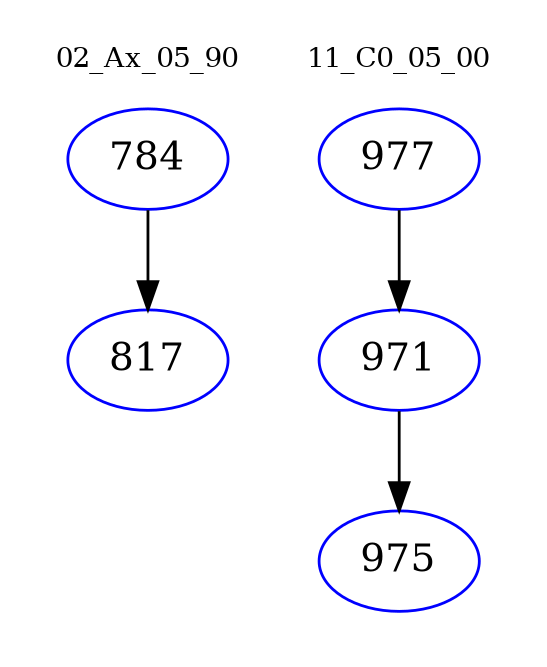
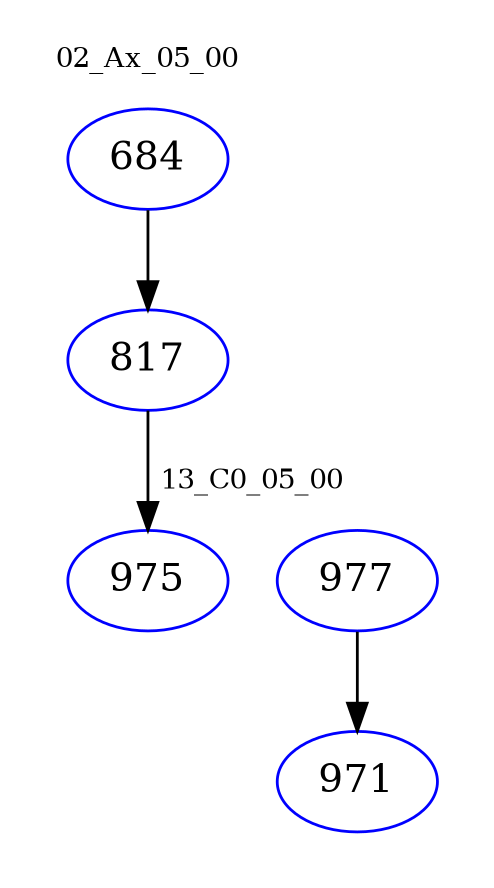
cluster "02_Ax_05_90": label "02_Ax_05_90" -> "02_Ax_05_00"
cluster "11_C0_05_00": label "11_C0_05_00" -> "13_C0_05_00"
node "784": label "784" -> "684"
edge "971" -> "975": now "817" -> "975"
